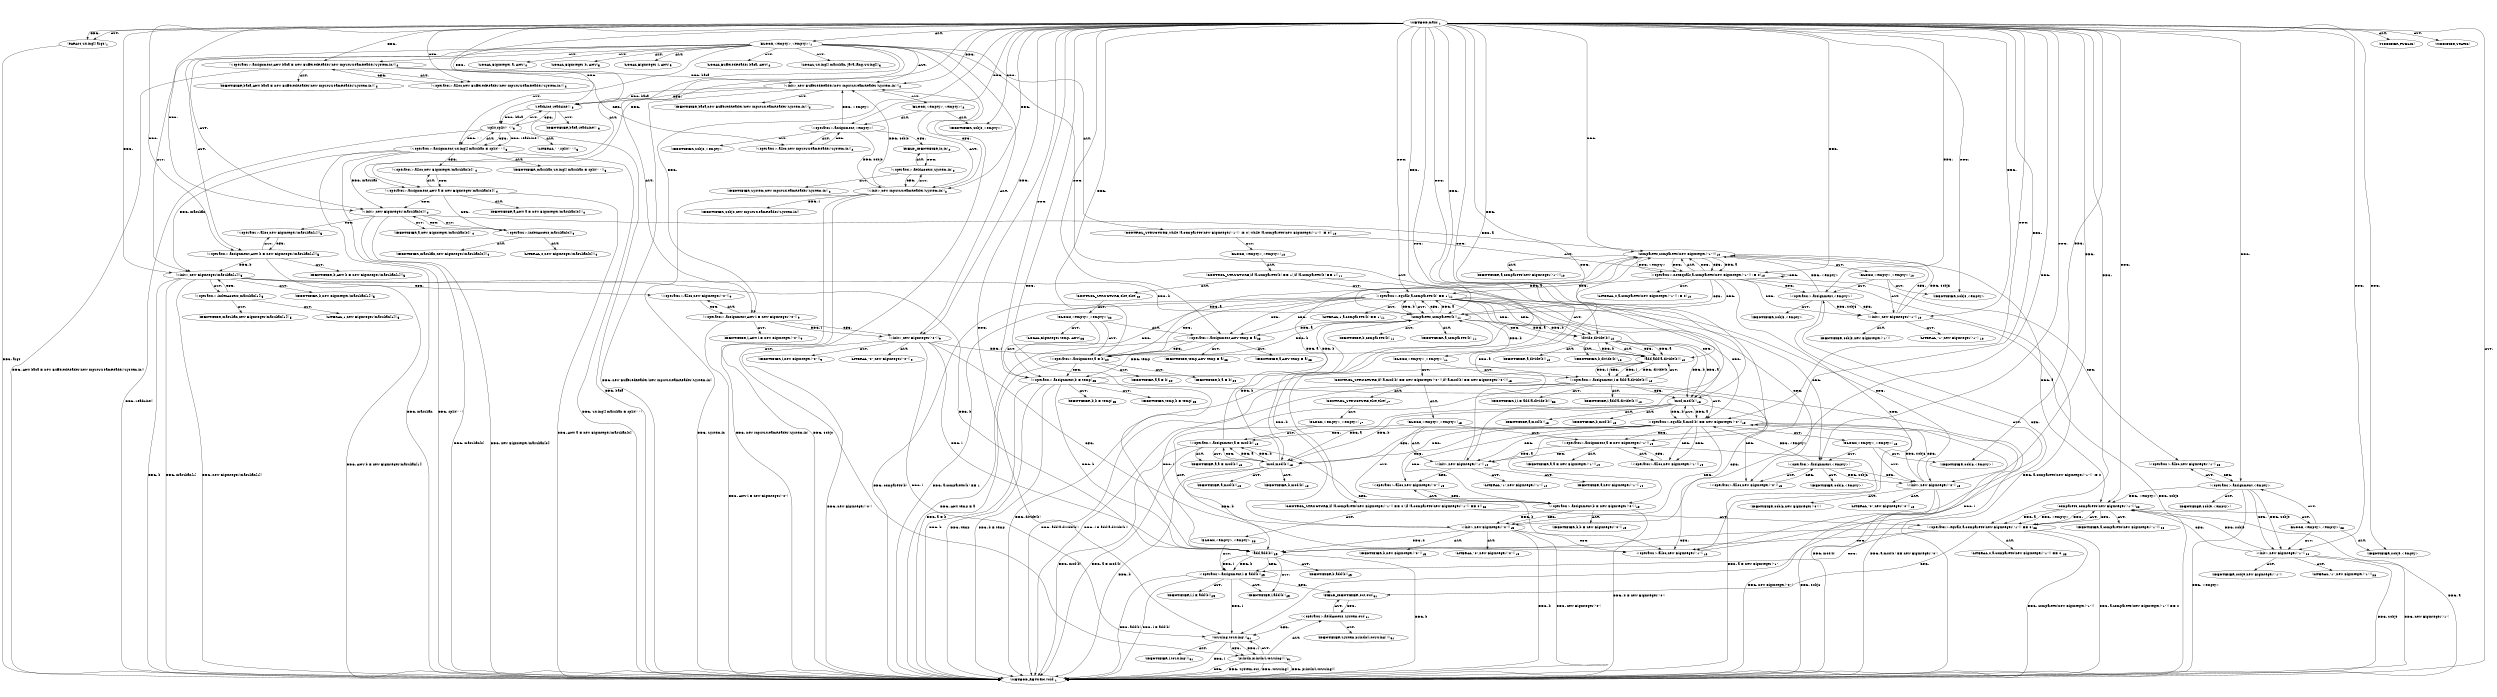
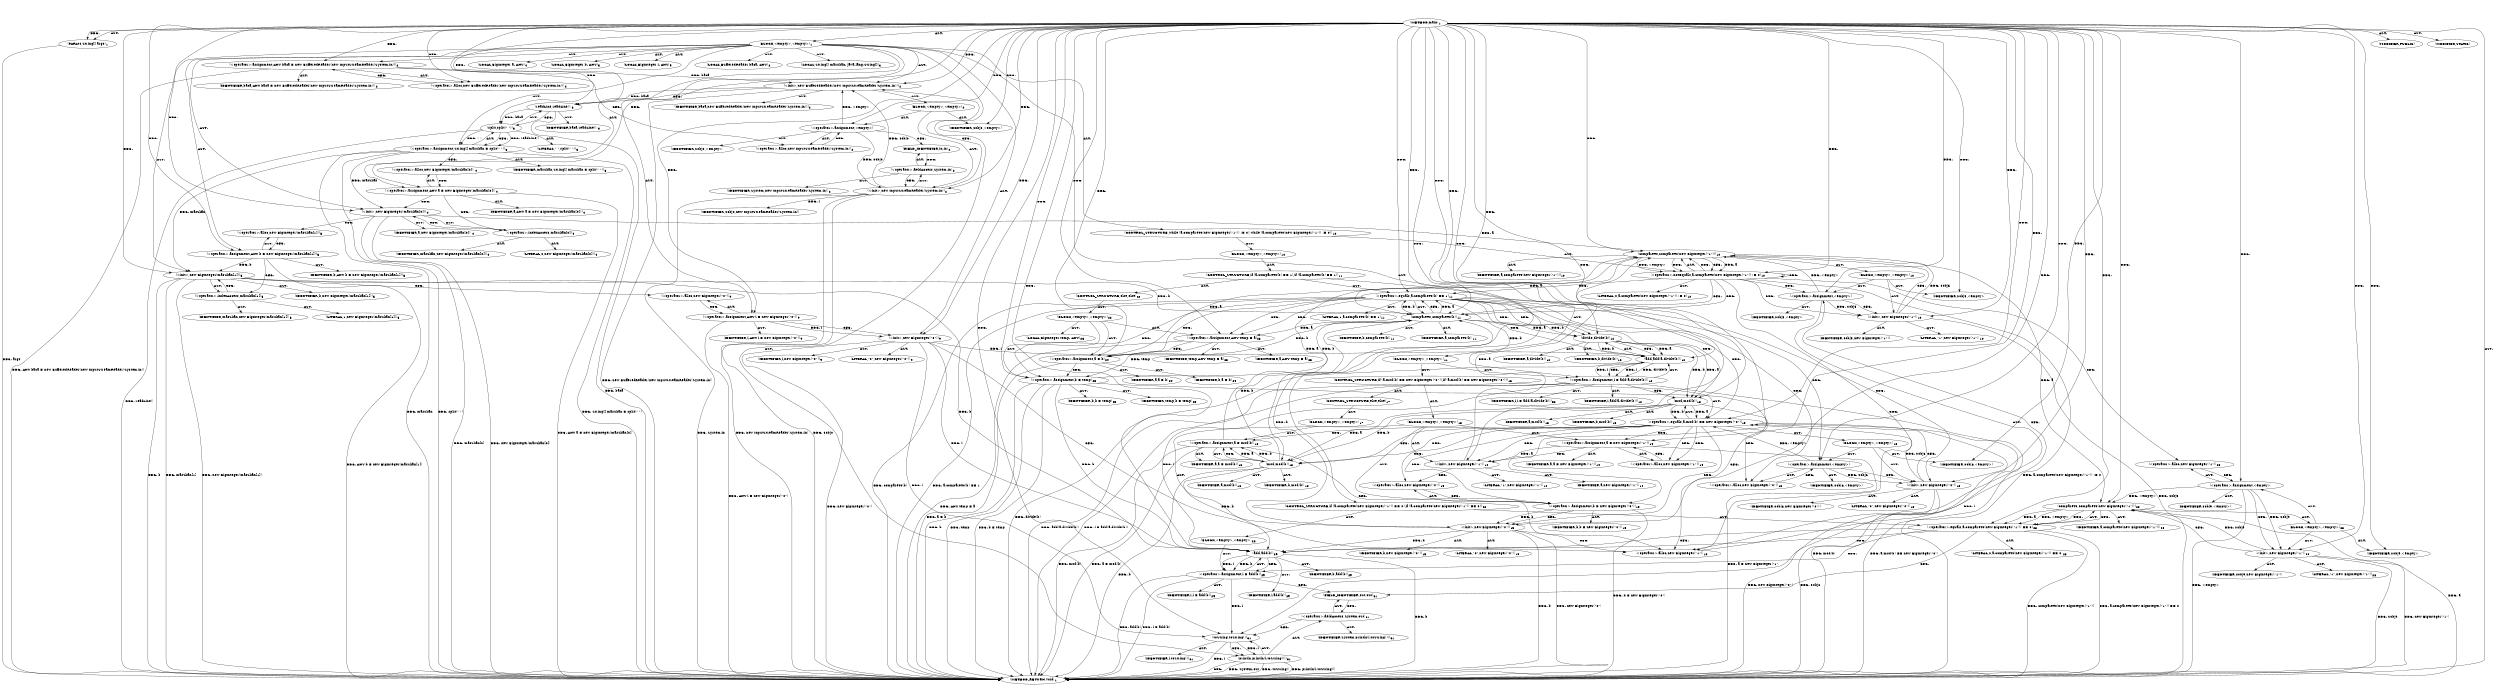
edge "(<operator>.assignment,ANY b = new BigInteger(masukan[1]))" -> "(<operator>.indexAccess,masukan[1])": added, label "CFG:"
edge "(<operator>.assignment,i = add(b))" -> "(IDENTIFIER,i,add(b))": now "(<operator>.assignment,i = add(b))" -> "(add,add(b))"
